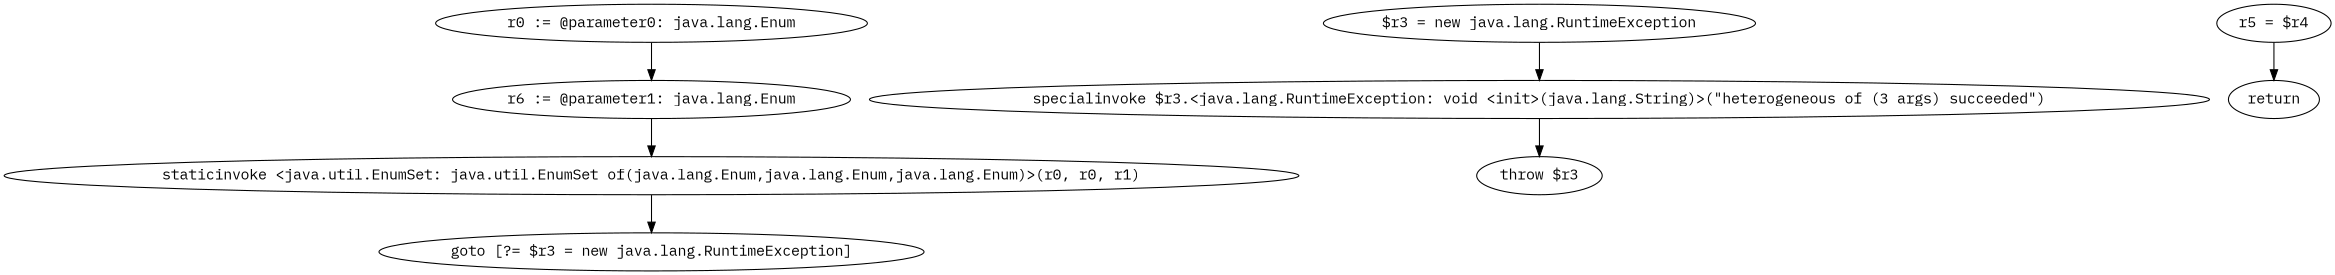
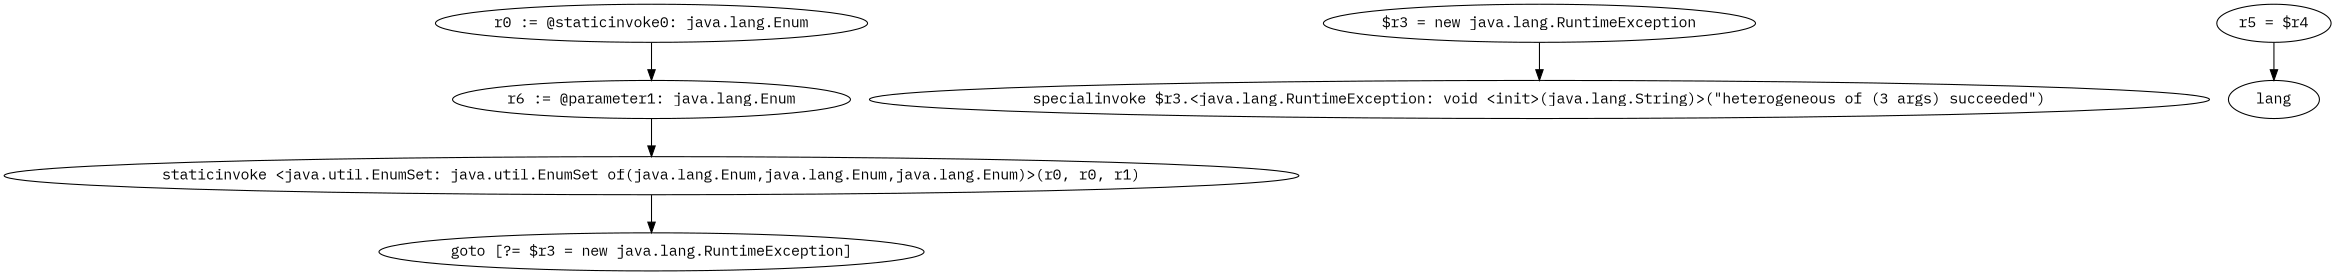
node "r0 := @parameter0: java.lang.Enum": label "r0 := @parameter0: java.lang.Enum" -> "r0 := @staticinvoke0: java.lang.Enum"
node "return": label "return" -> "lang"
node "throw $r3": removed
